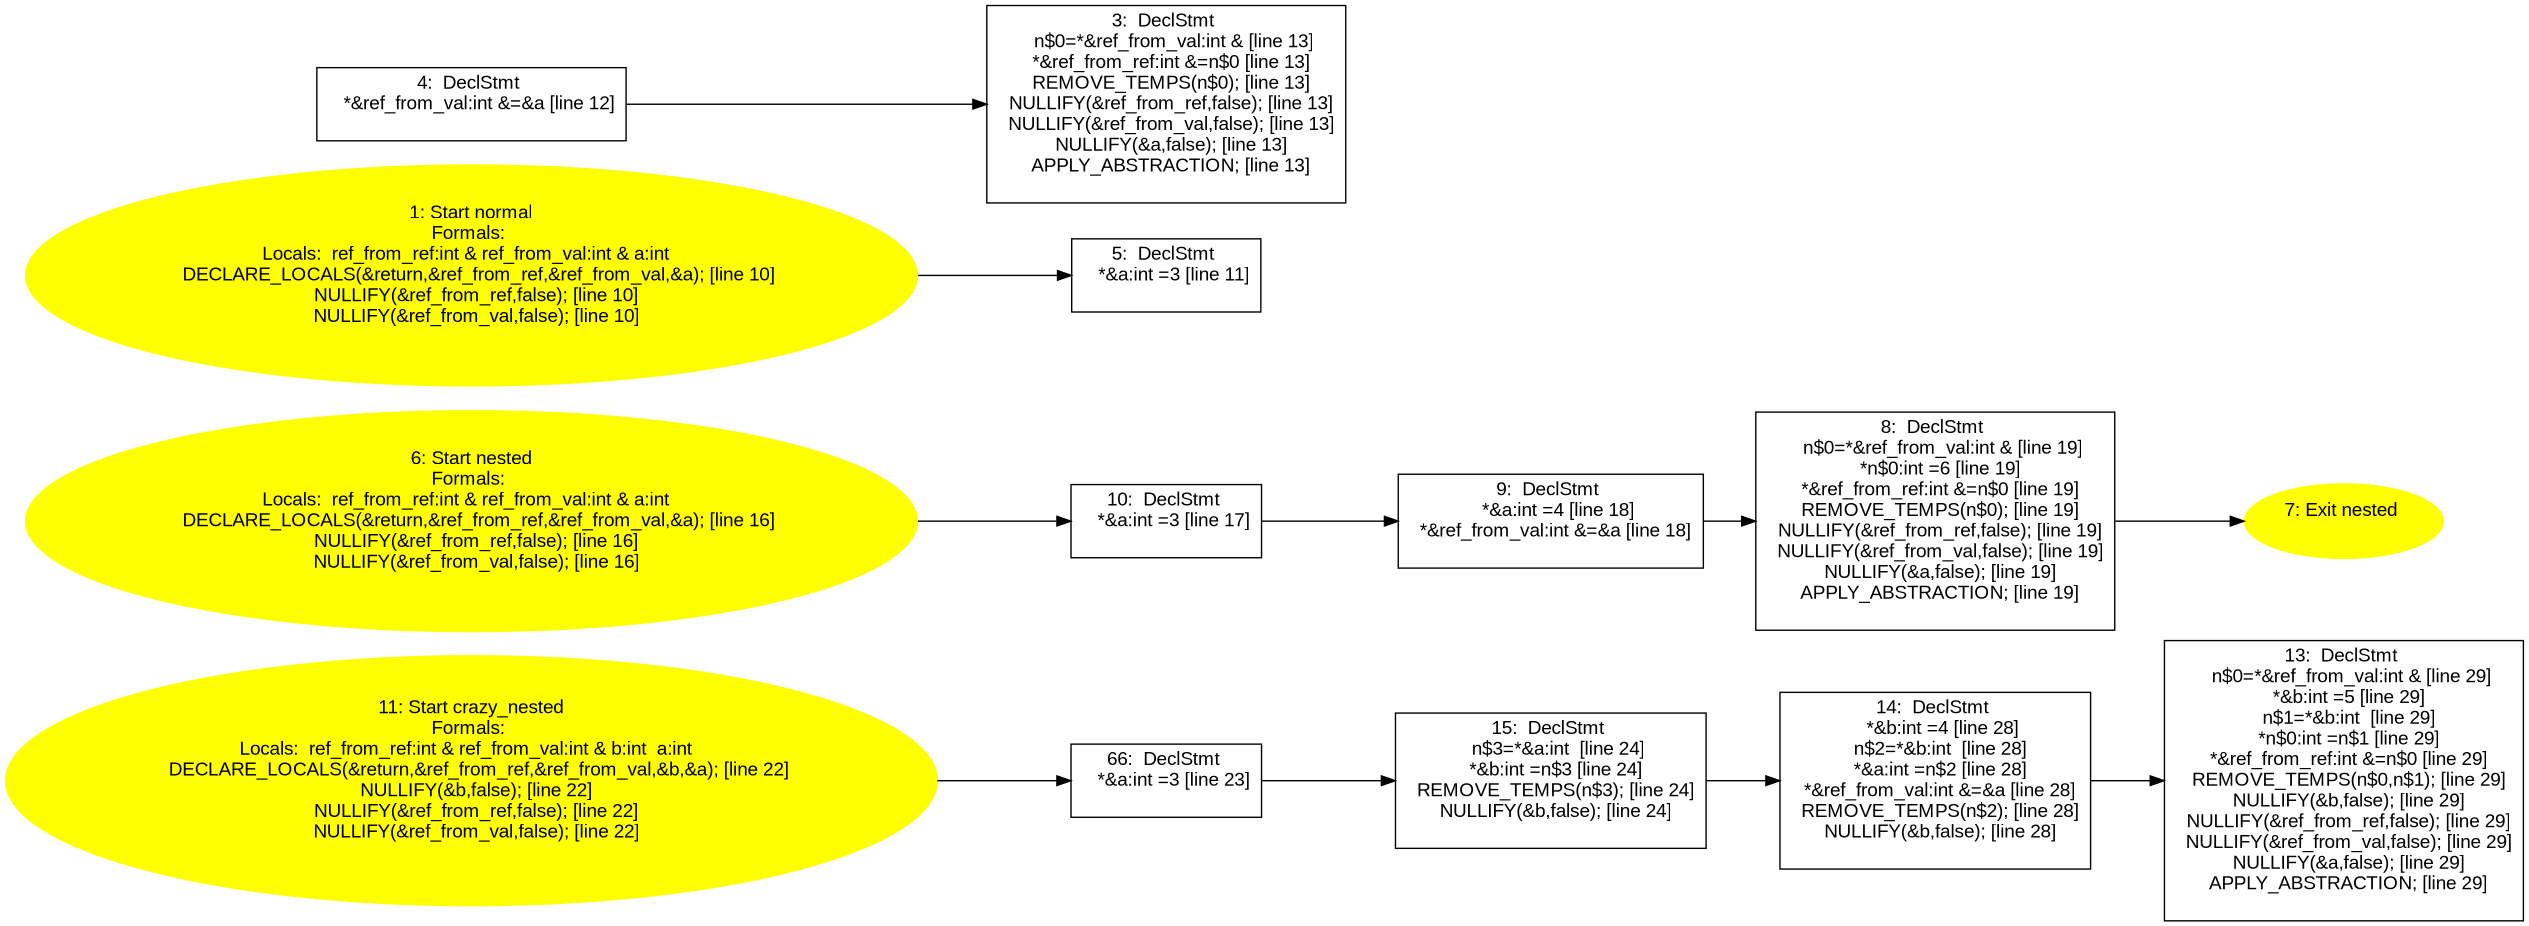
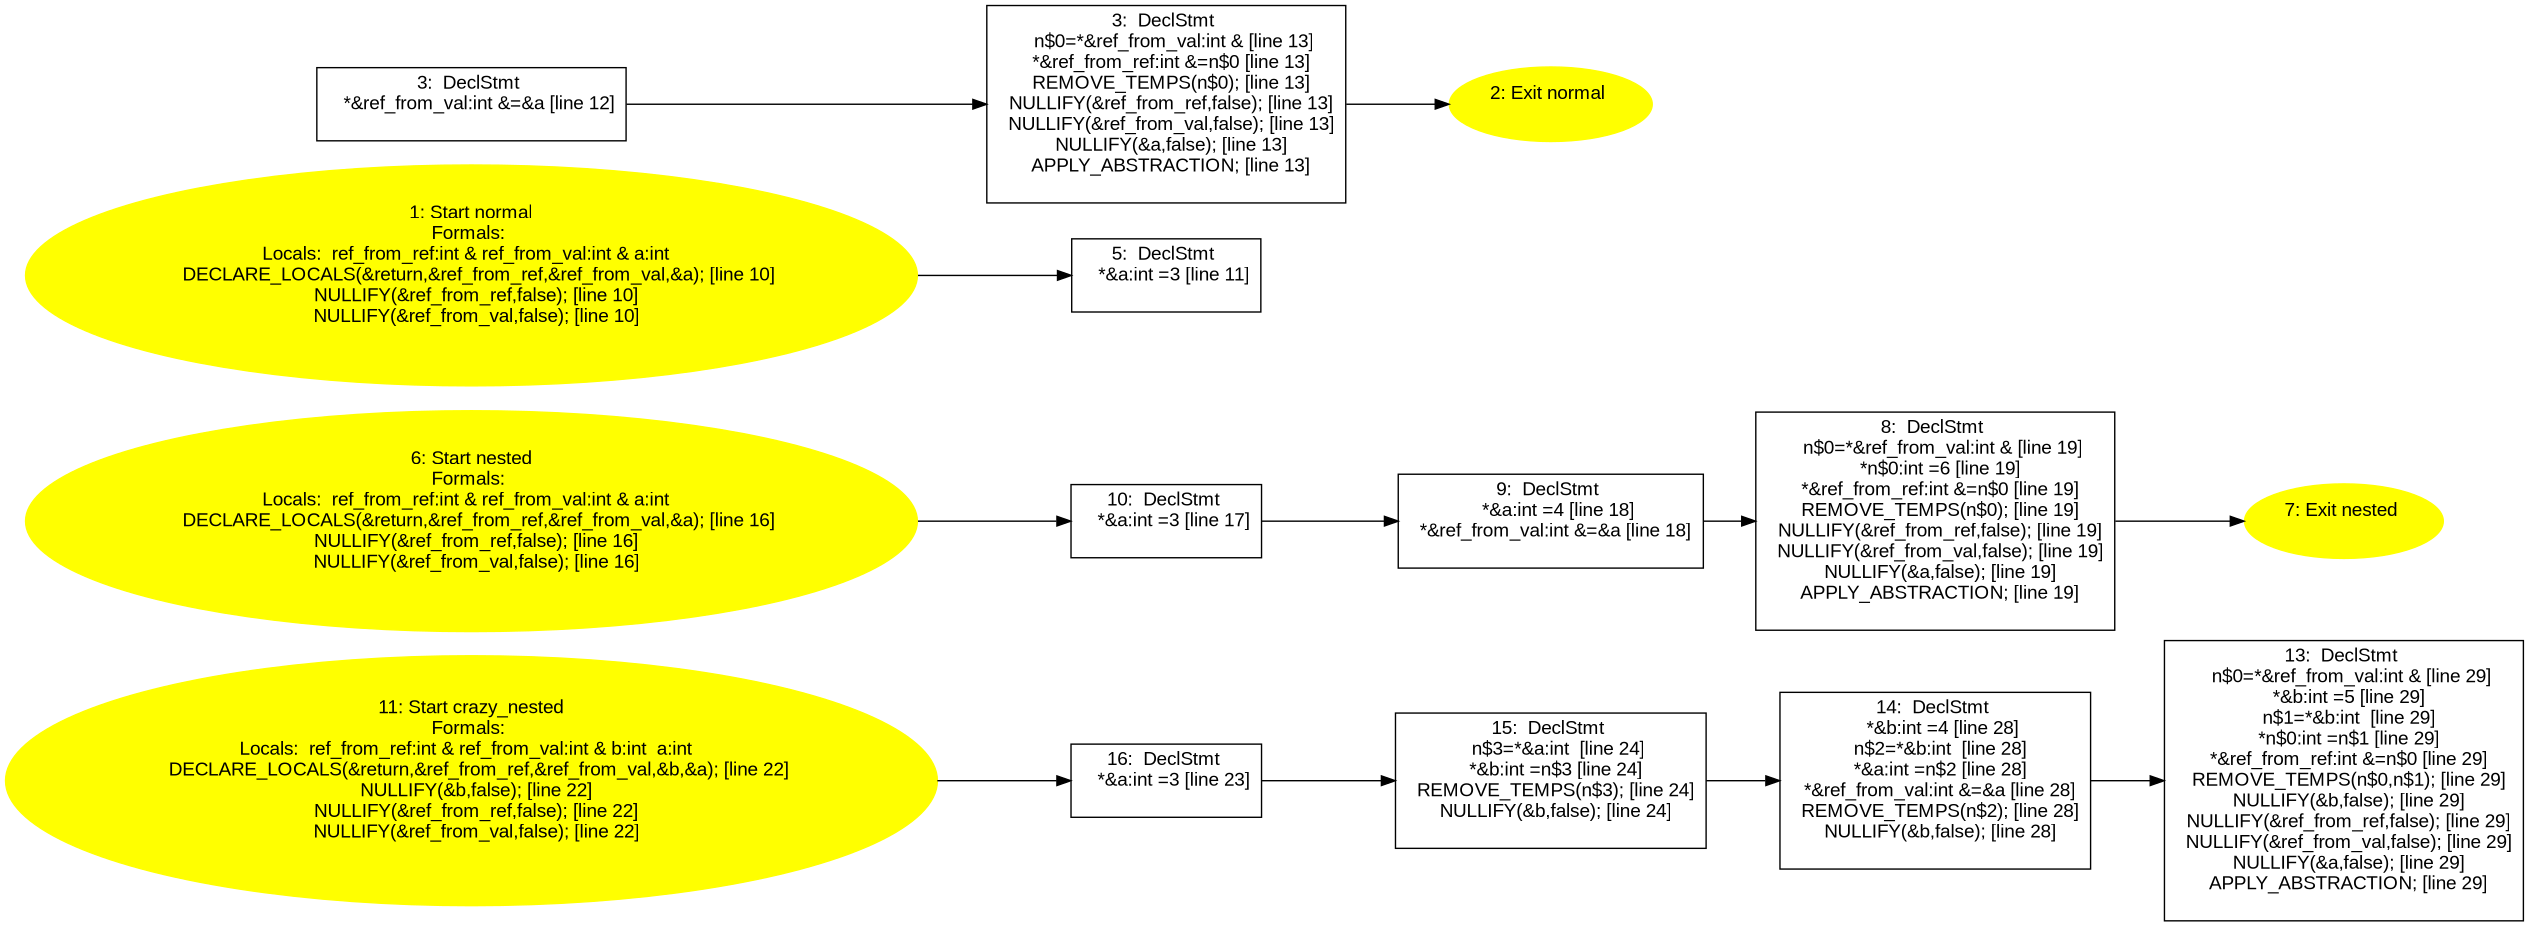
node "4:  DeclStmt *&ref_from_val:int &=&a [line 12]": label "4:  DeclStmt *&ref_from_val:int &=&a [line 12]" -> "3:  DeclStmt *&ref_from_val:int &=&a [line 12]"
node "2: Exit normal": added
node "66:  DeclStmt *&a:int =3 [line 23]": label "66:  DeclStmt *&a:int =3 [line 23]" -> "16:  DeclStmt *&a:int =3 [line 23]"
